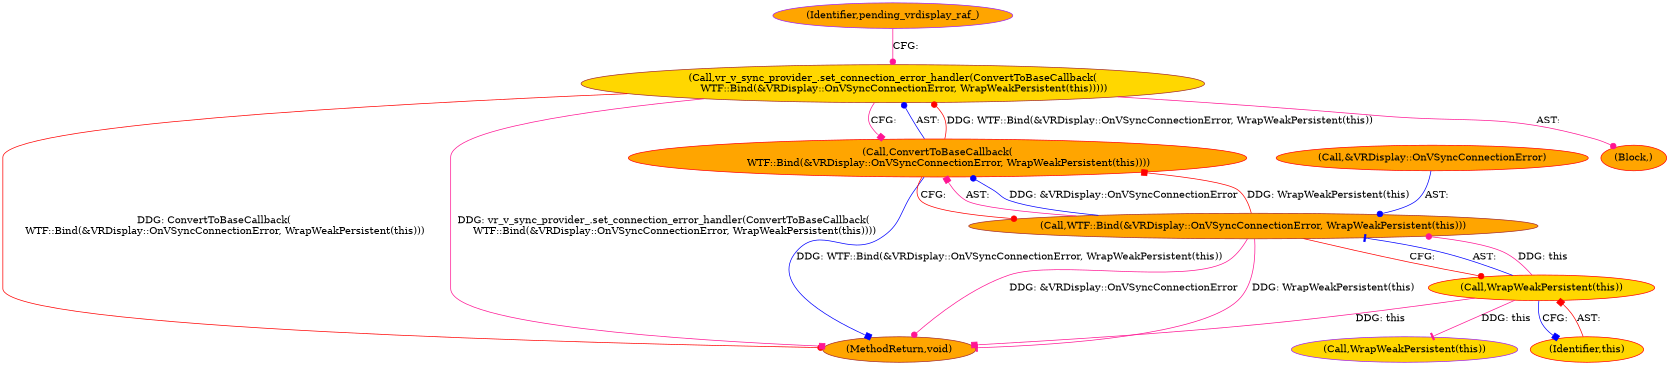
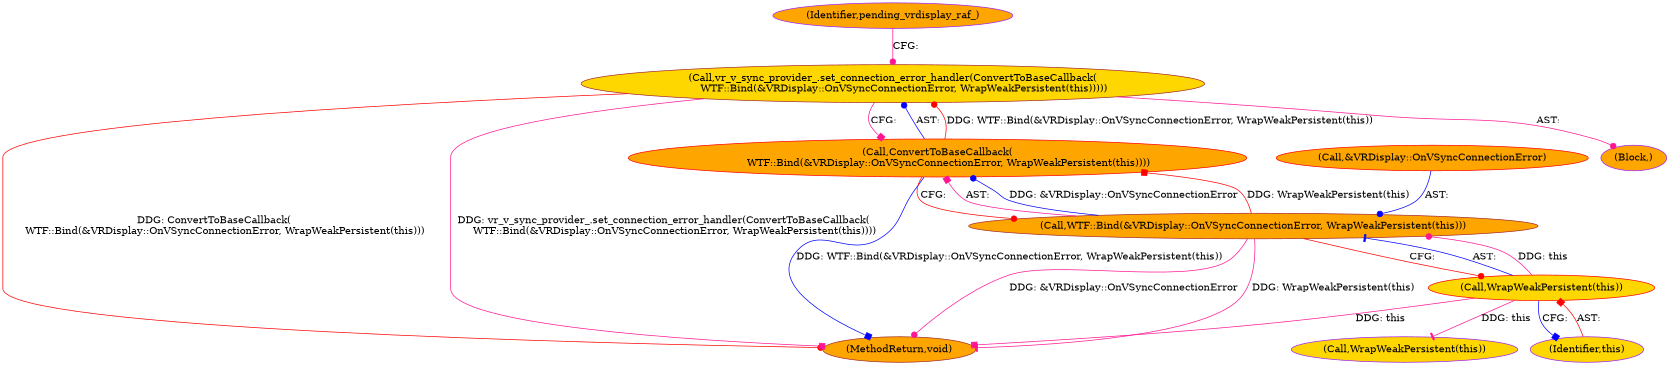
node "(Block,)": color red -> purple
node "(Identifier,this)": color red -> purple
